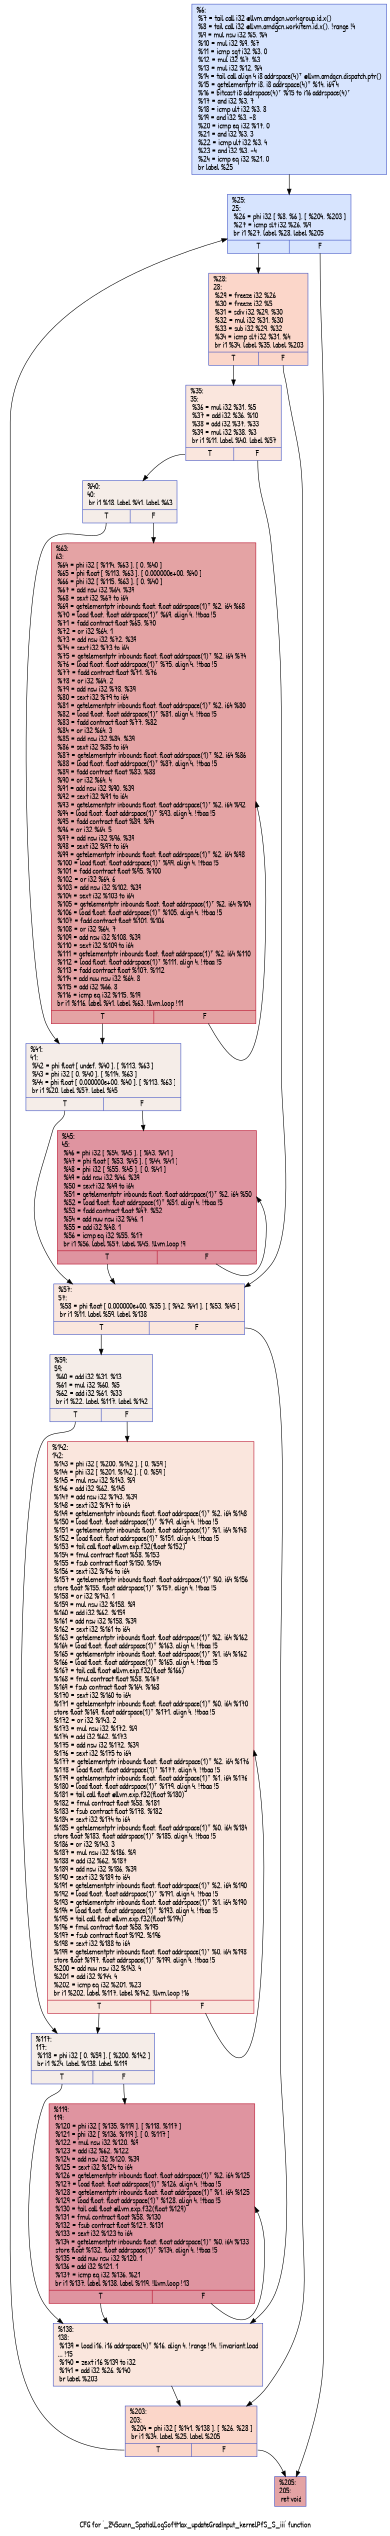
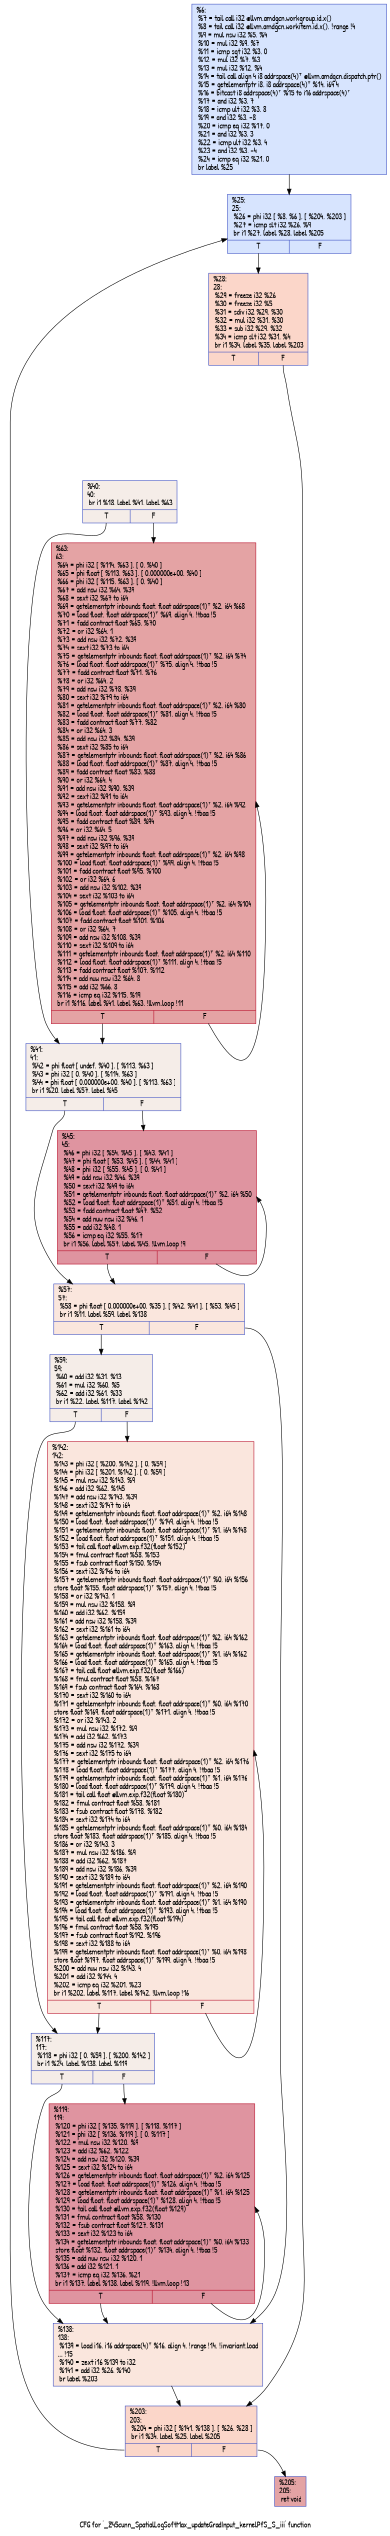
node "%35:": removed
edge "%25:" -> "%205:": removed
